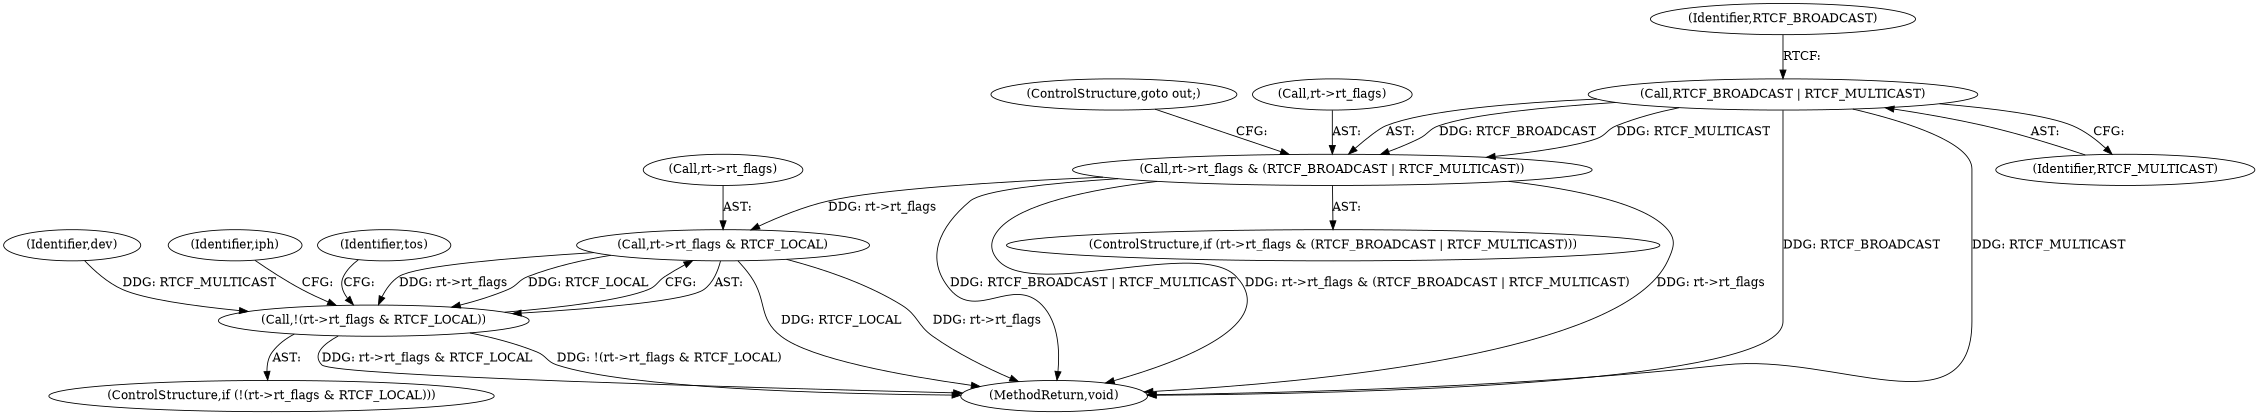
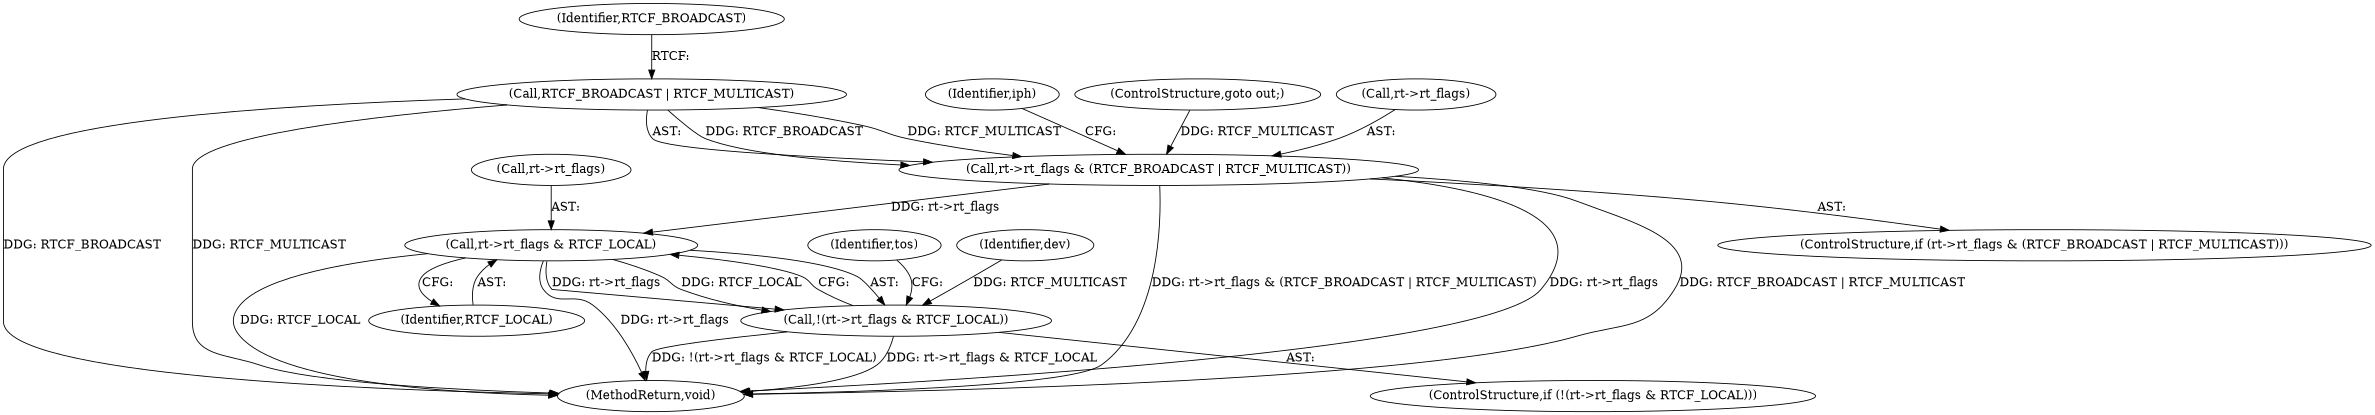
edge "(ControlStructure,goto out;)" -> "(Call,rt->rt_flags & (RTCF_BROADCAST | RTCF_MULTICAST))": label "CFG: " -> "DDG: RTCF_MULTICAST"
node "(Identifier,RTCF_MULTICAST)": removed
edge "(Identifier,iph)" -> "(Call,!(rt->rt_flags & RTCF_LOCAL))": now "(Identifier,iph)" -> "(Call,rt->rt_flags & (RTCF_BROADCAST | RTCF_MULTICAST))"
node "(Identifier,RTCF_LOCAL)": added
